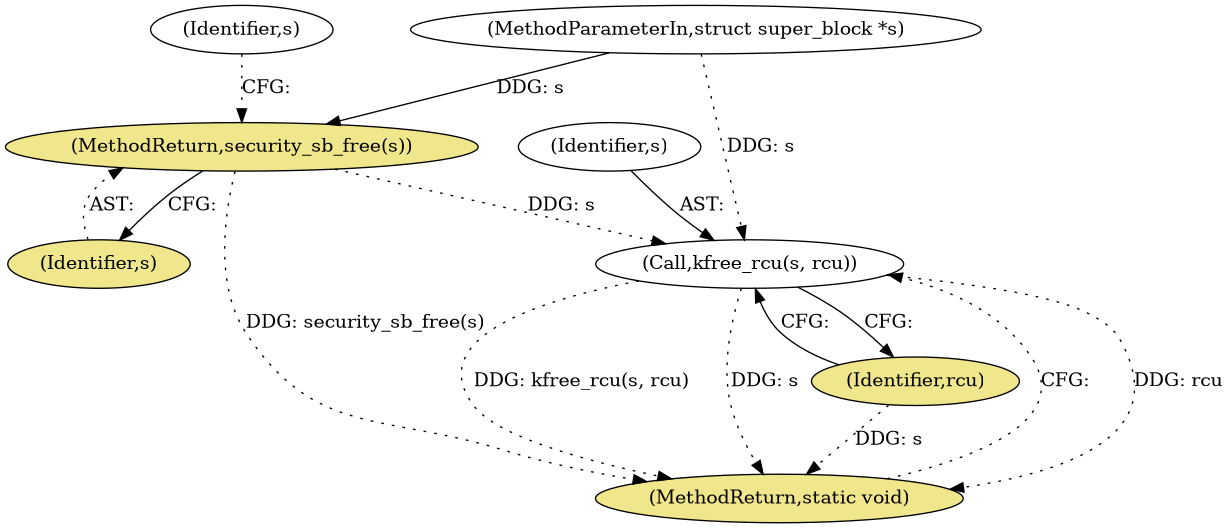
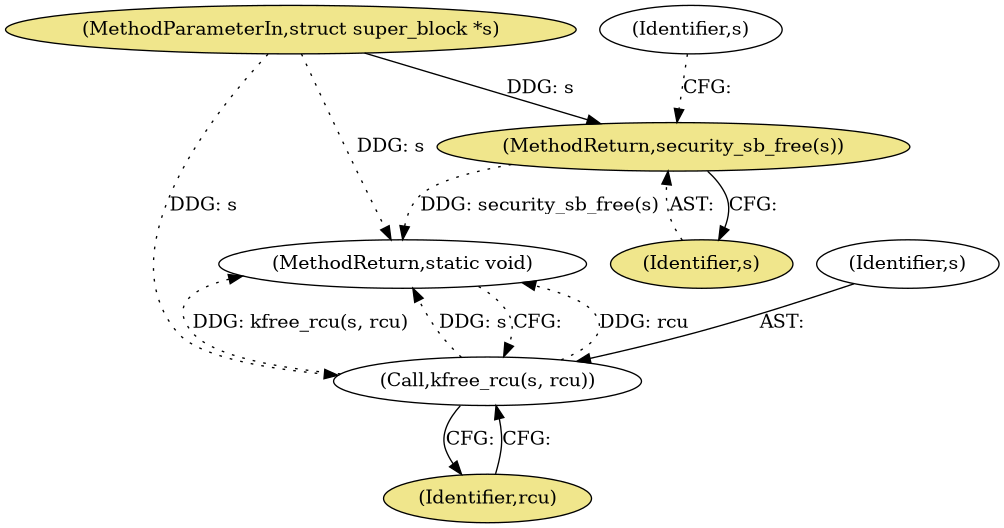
node "(MethodParameterIn,struct super_block *s)": fillcolor white -> khaki
edge "(MethodReturn,security_sb_free(s))" -> "(Call,kfree_rcu(s, rcu))": removed, label "DDG: s"
edge "(Identifier,rcu)" -> "(MethodReturn,static void)": now "(MethodParameterIn,struct super_block *s)" -> "(MethodReturn,static void)"
node "(MethodReturn,static void)": fillcolor khaki -> white
